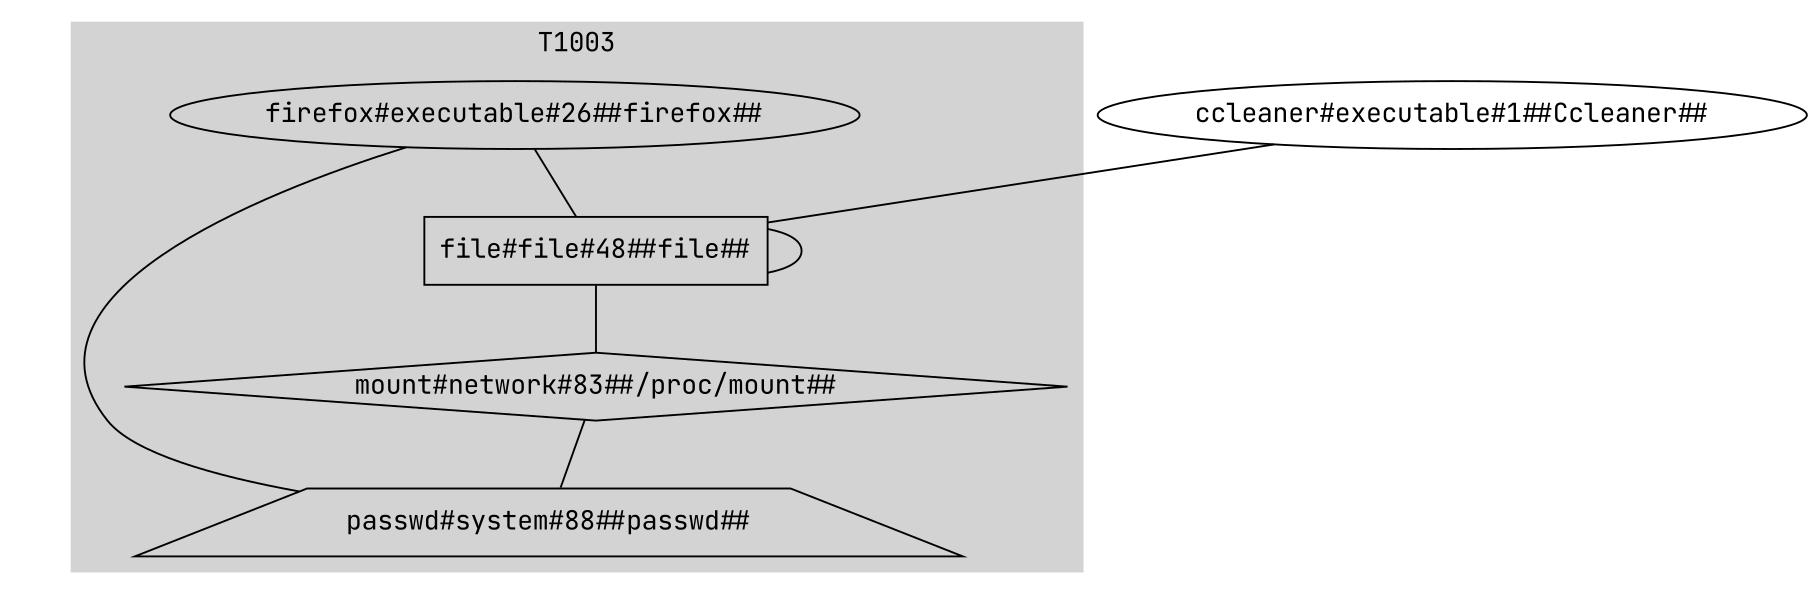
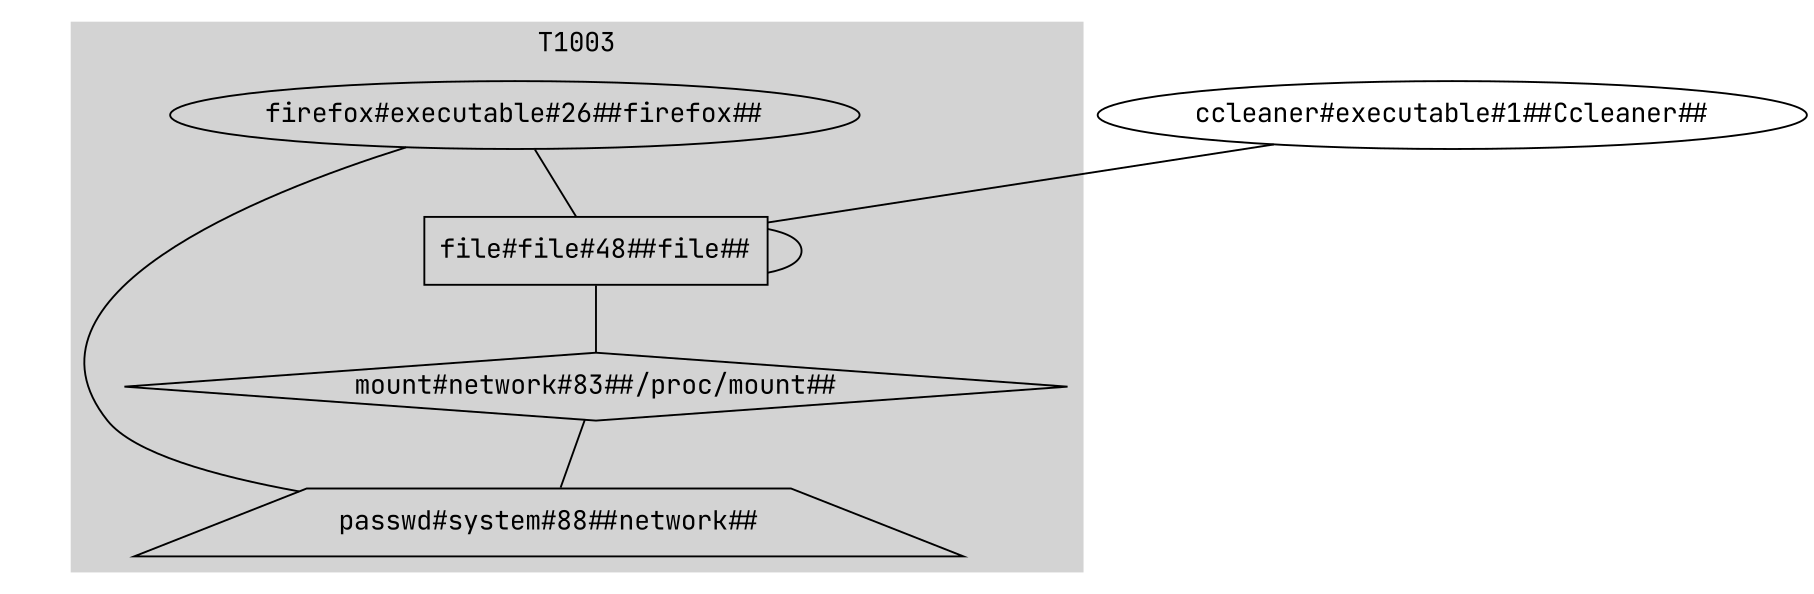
node "passwd#system#88##passwd##": label "passwd#system#88##passwd##" -> "passwd#system#88##network##"
